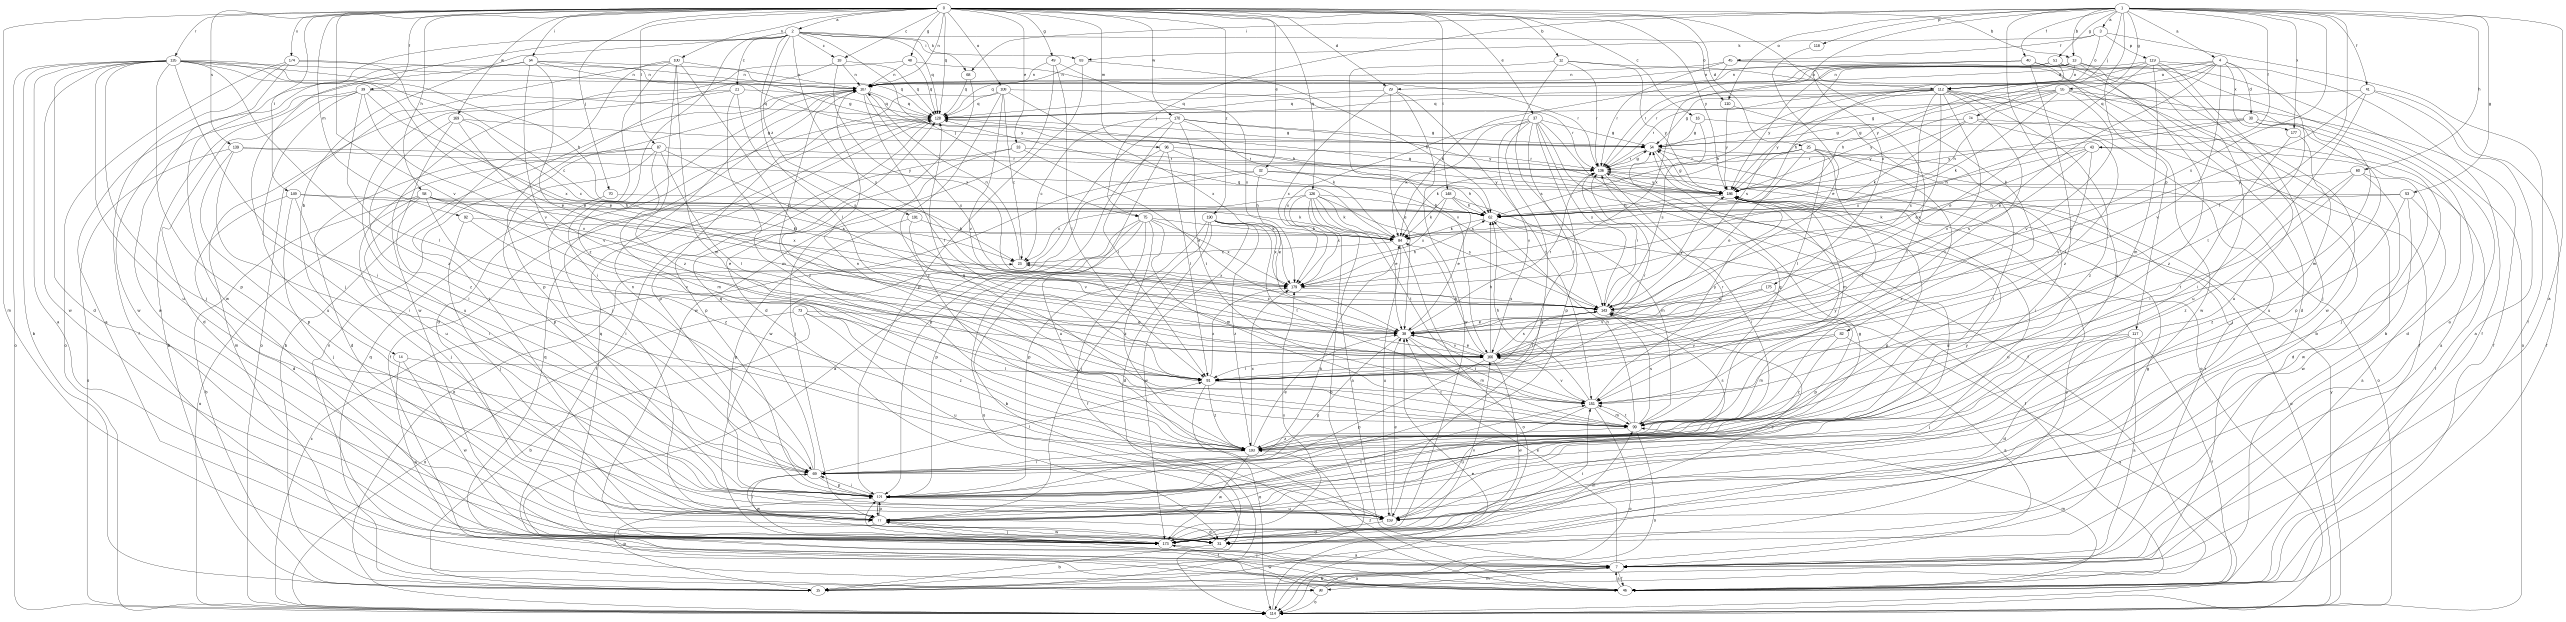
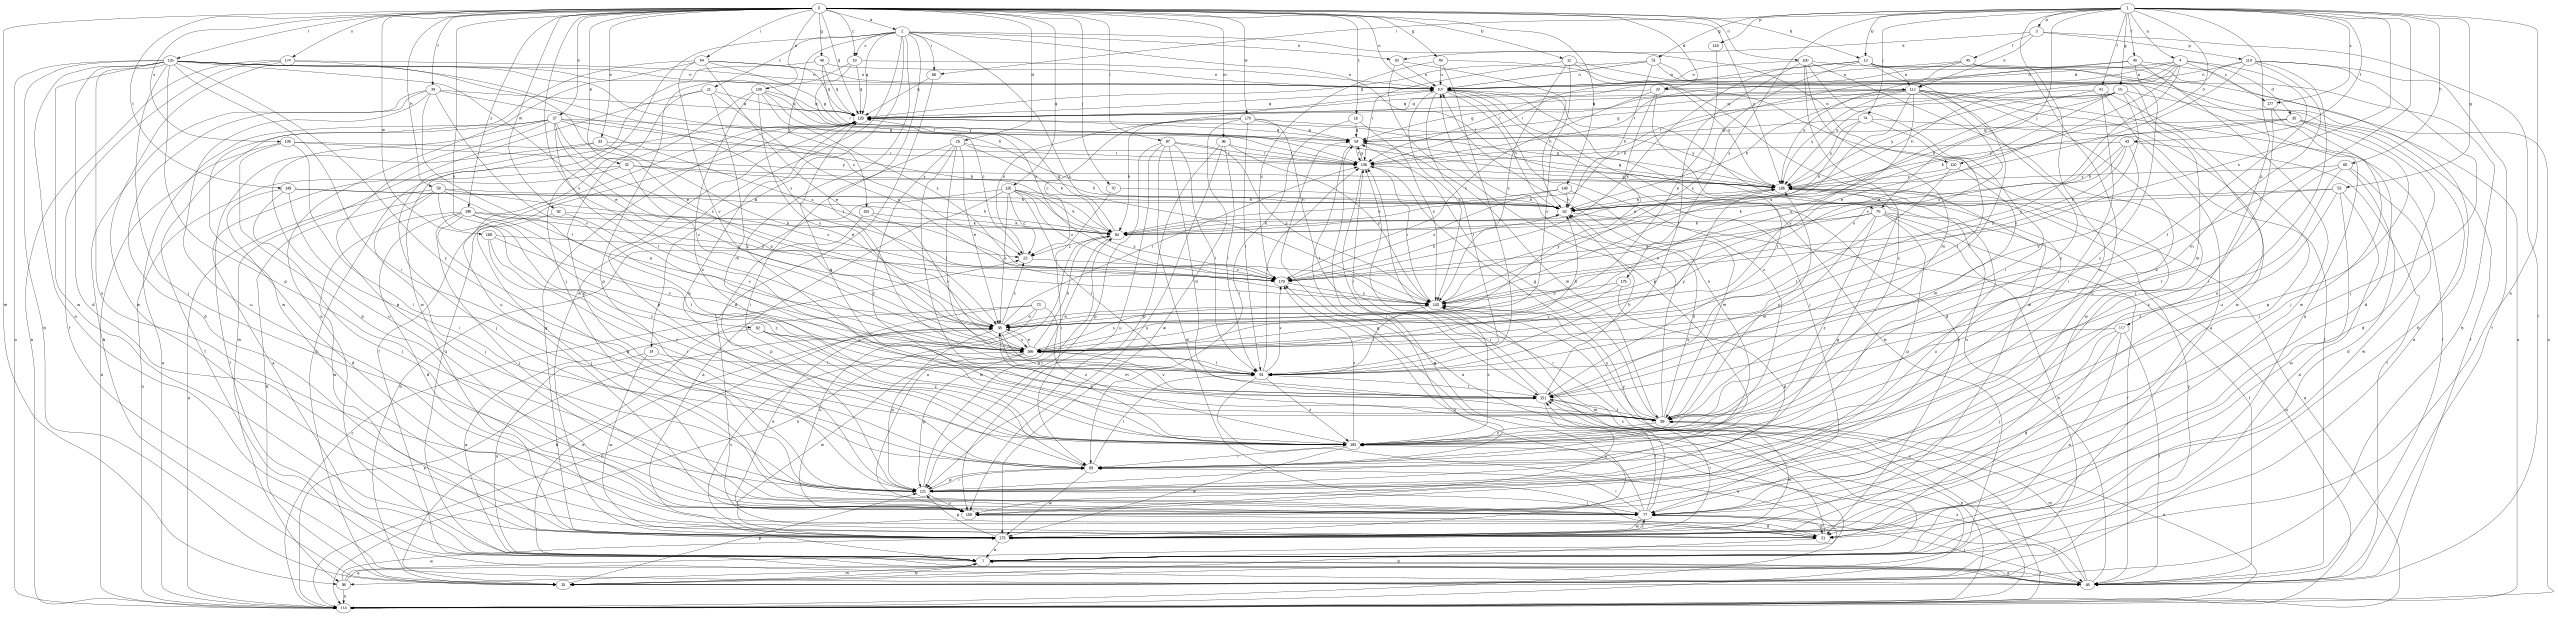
edge "169" -> "54": removed, label "g"
edge "148" -> "38": removed, label "e"
edge "110" -> "99": added, label "m"
edge "77" -> "121": removed, label "p"
edge "143" -> "114": reversed
